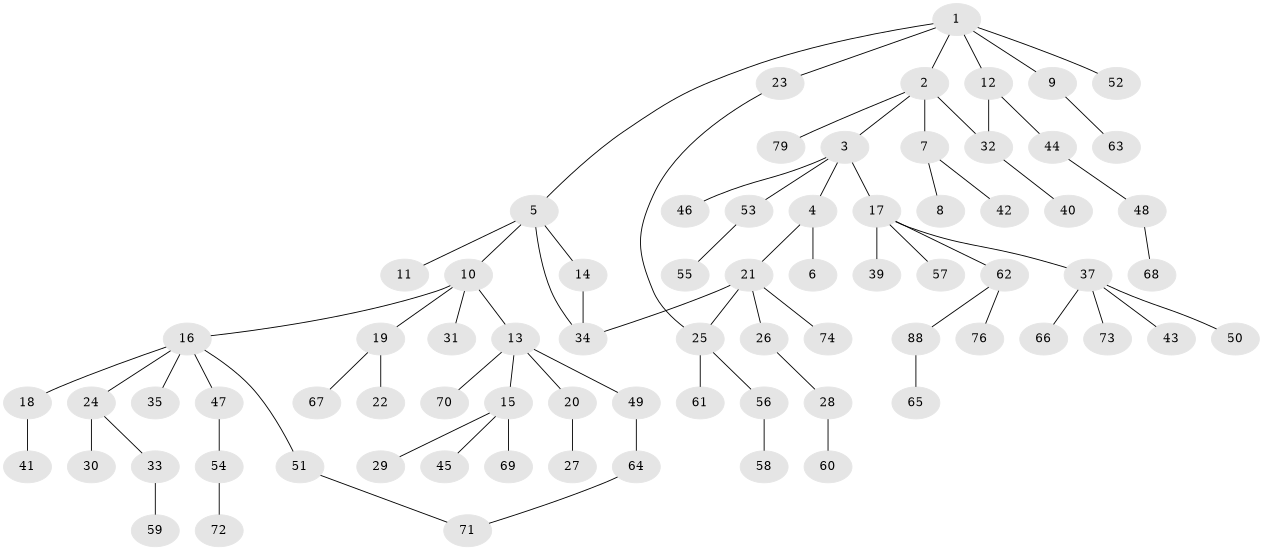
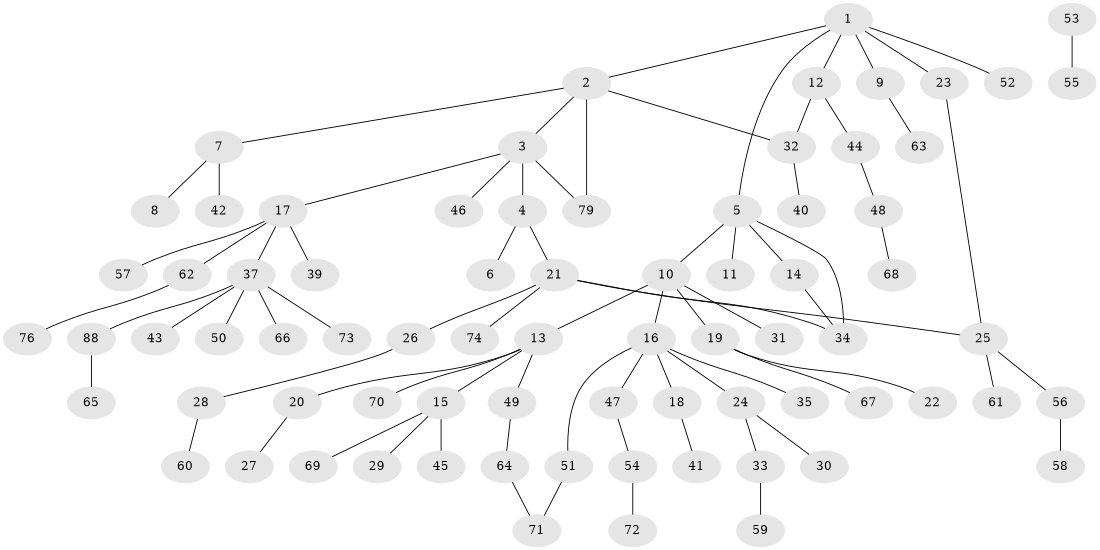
edge "3" -- "53": now "3" -- "79"
edge "62" -- "88": now "37" -- "88"
